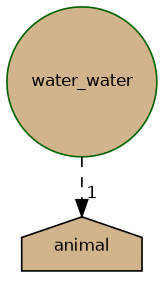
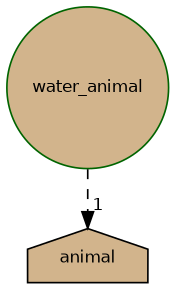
node "water_water": label "water_water" -> "water_animal"
